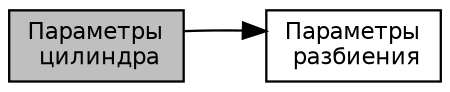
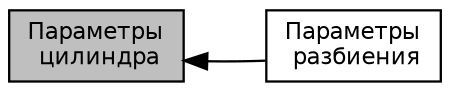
edge "Параметры цилиндра" -> "Параметры разбиения": reversed
